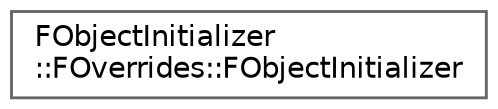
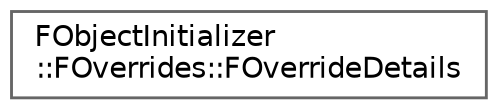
node "FObjectInitializer ::FOverrides::FObjectInitializer": label "FObjectInitializer ::FOverrides::FObjectInitializer" -> "FObjectInitializer ::FOverrides::FOverrideDetails"
